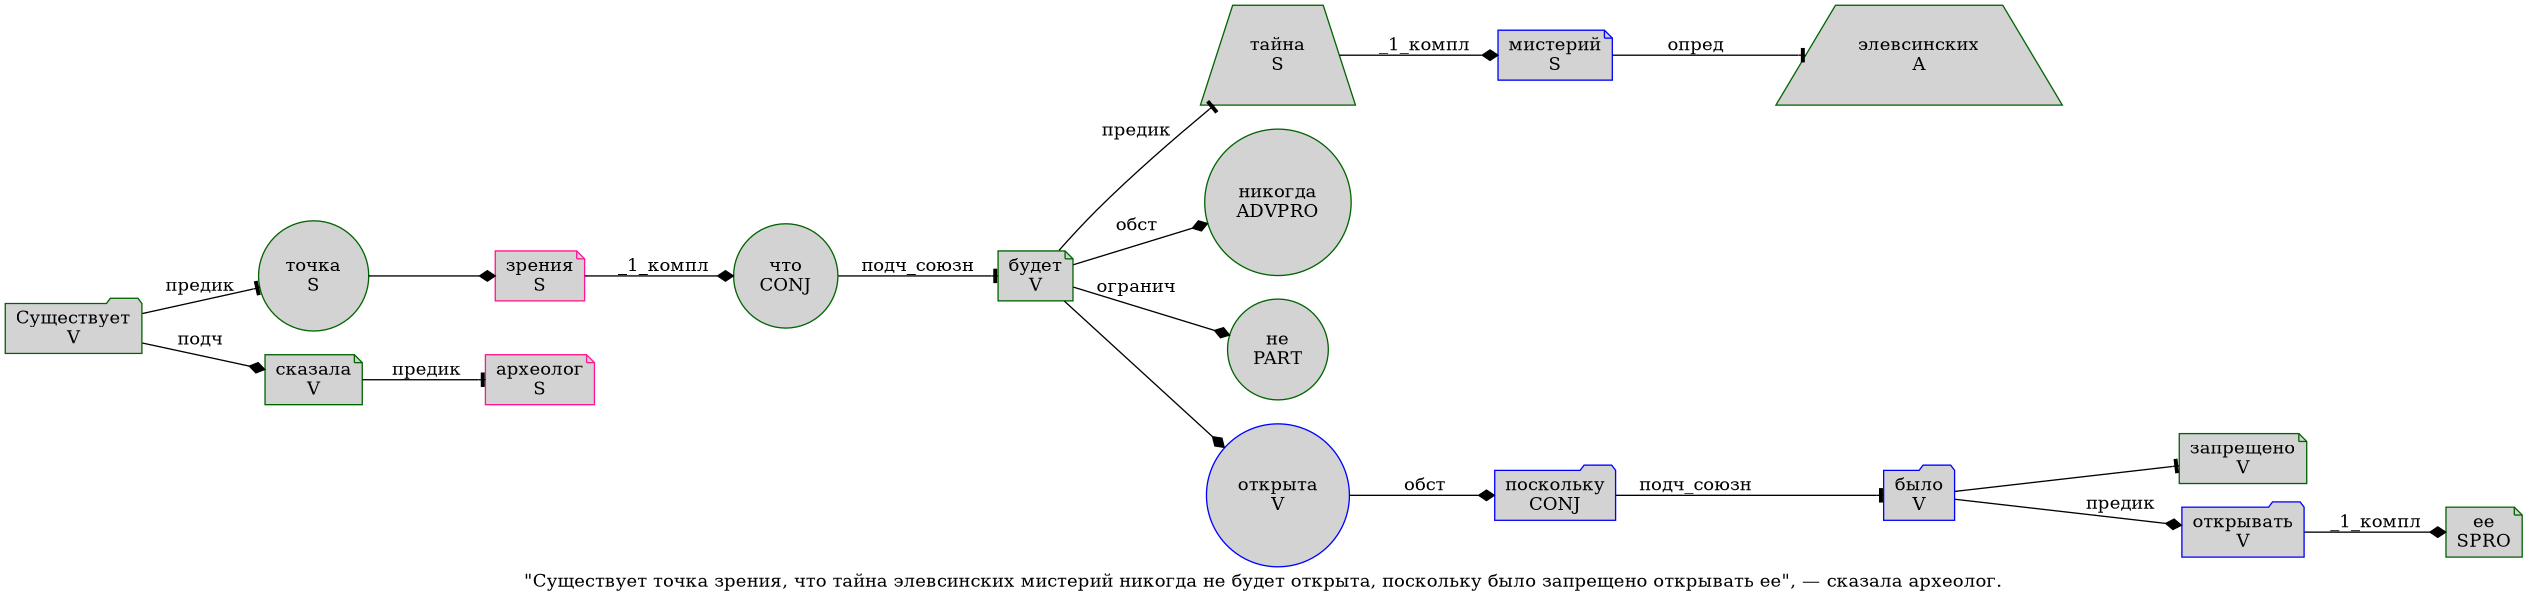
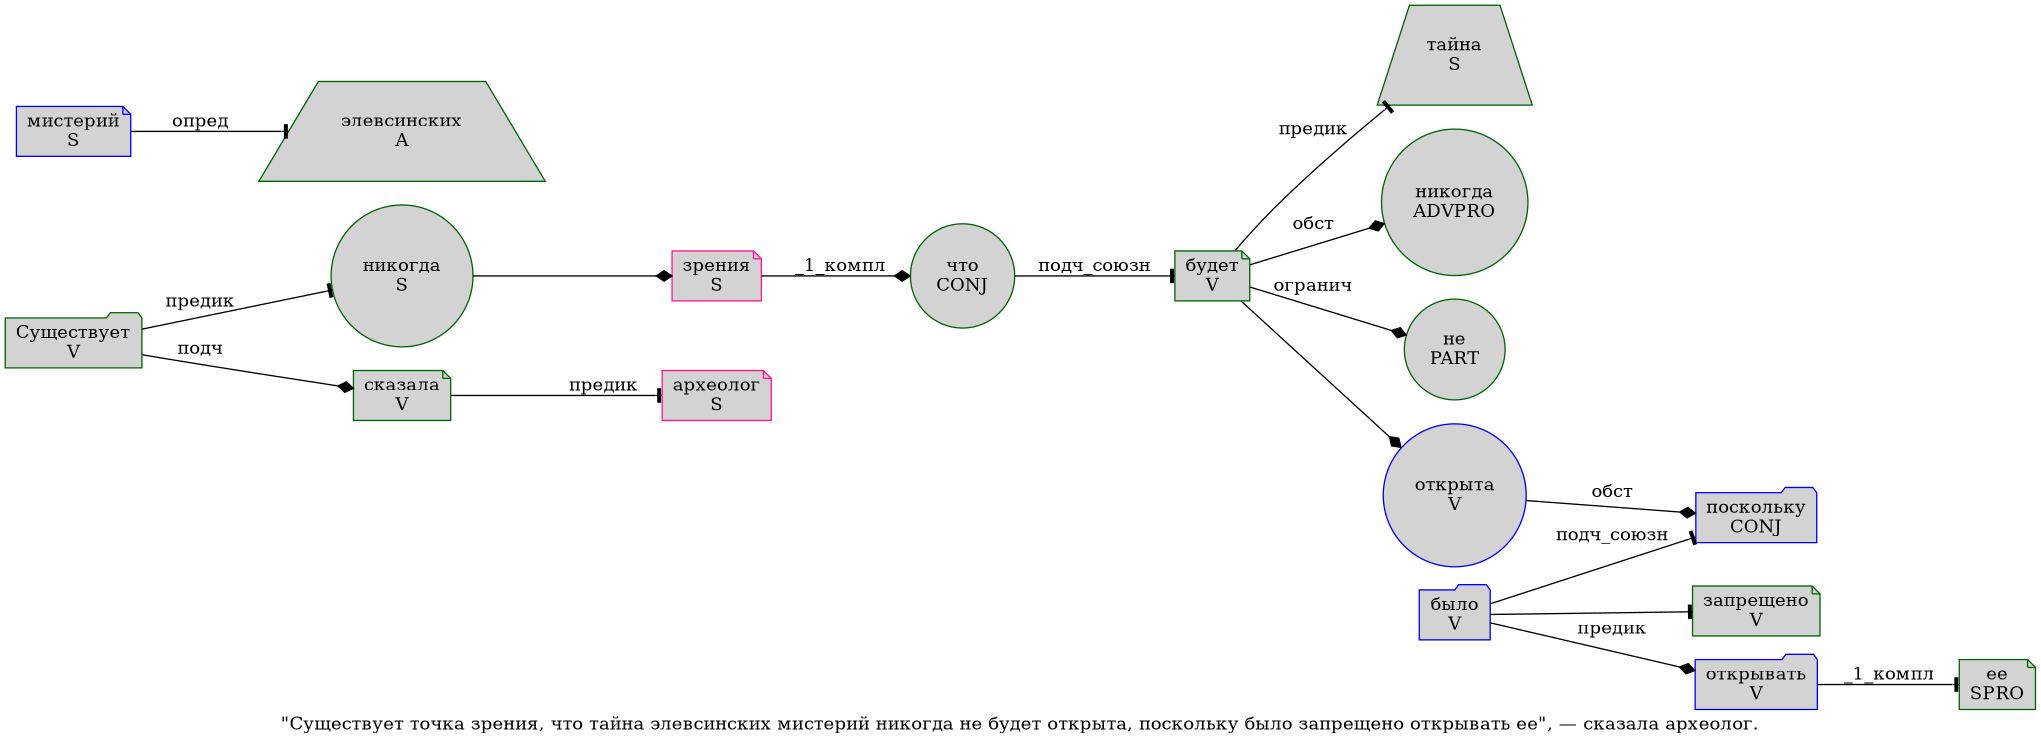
edge "тайна S" -> "мистерий S": removed, label "_1_компл"
node "точка S": label "точка S" -> "никогда S"
edge "поскольку CONJ" -> "было V": reversed
edge "открывать V" -> "ее SPRO": arrowhead diamond -> tee
